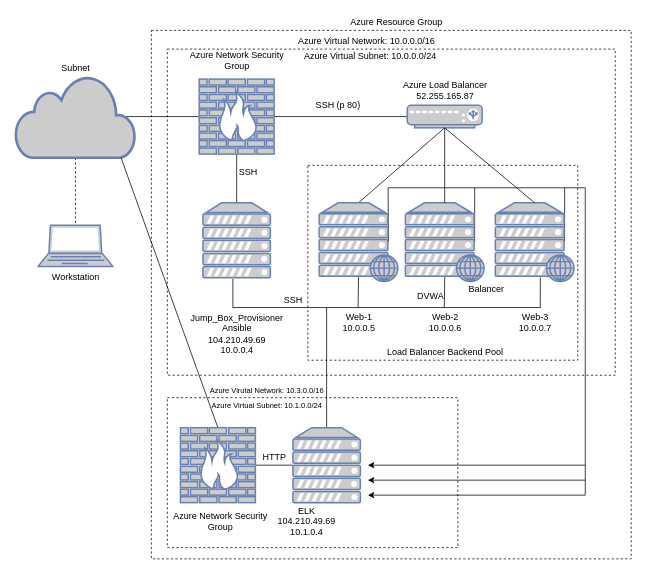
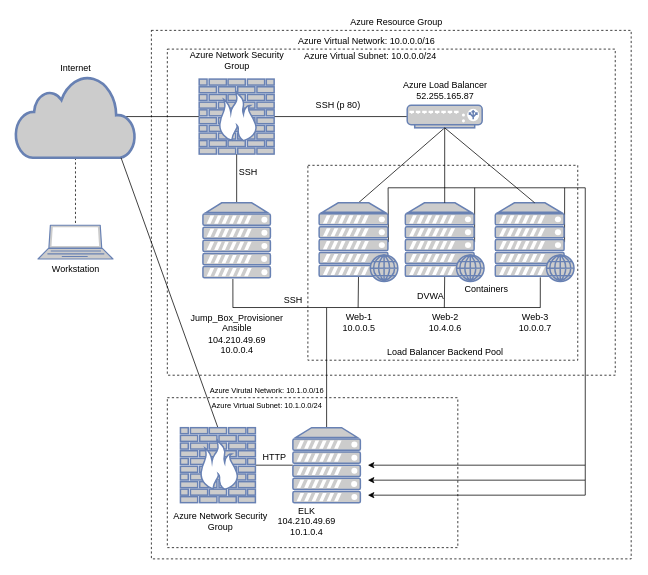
node "Subnet": label "Subnet" -> "Internet"
node "Workstation": size 75x41 -> 75x34
node "Balancer": label "Balancer" -> "Containers"
node "Web-2 10.0.0.6": label "Web-2 10.0.0.6" -> "Web-2 10.4.0.6"
node "Azure Virutal Network: 10.3.0.0/16": label "Azure Virutal Network: 10.3.0.0/16" -> "Azure Virutal Network: 10.1.0.0/16"
